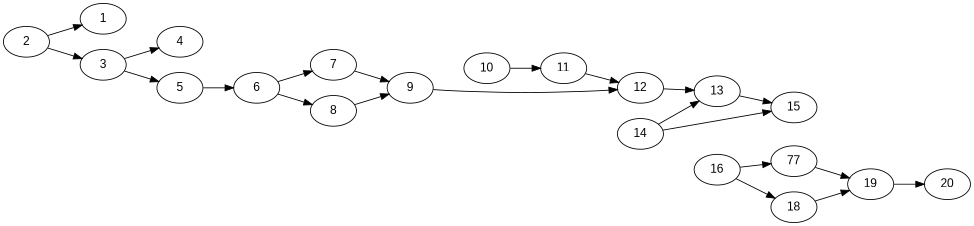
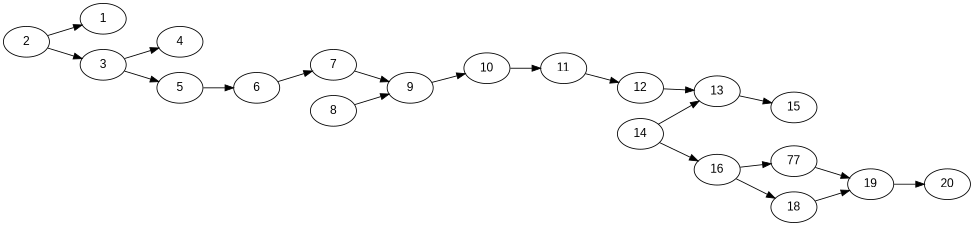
edge "9" -> "12": now "9" -> "10"
edge "6" -> "8": removed
edge "14" -> "15": now "14" -> "16"
